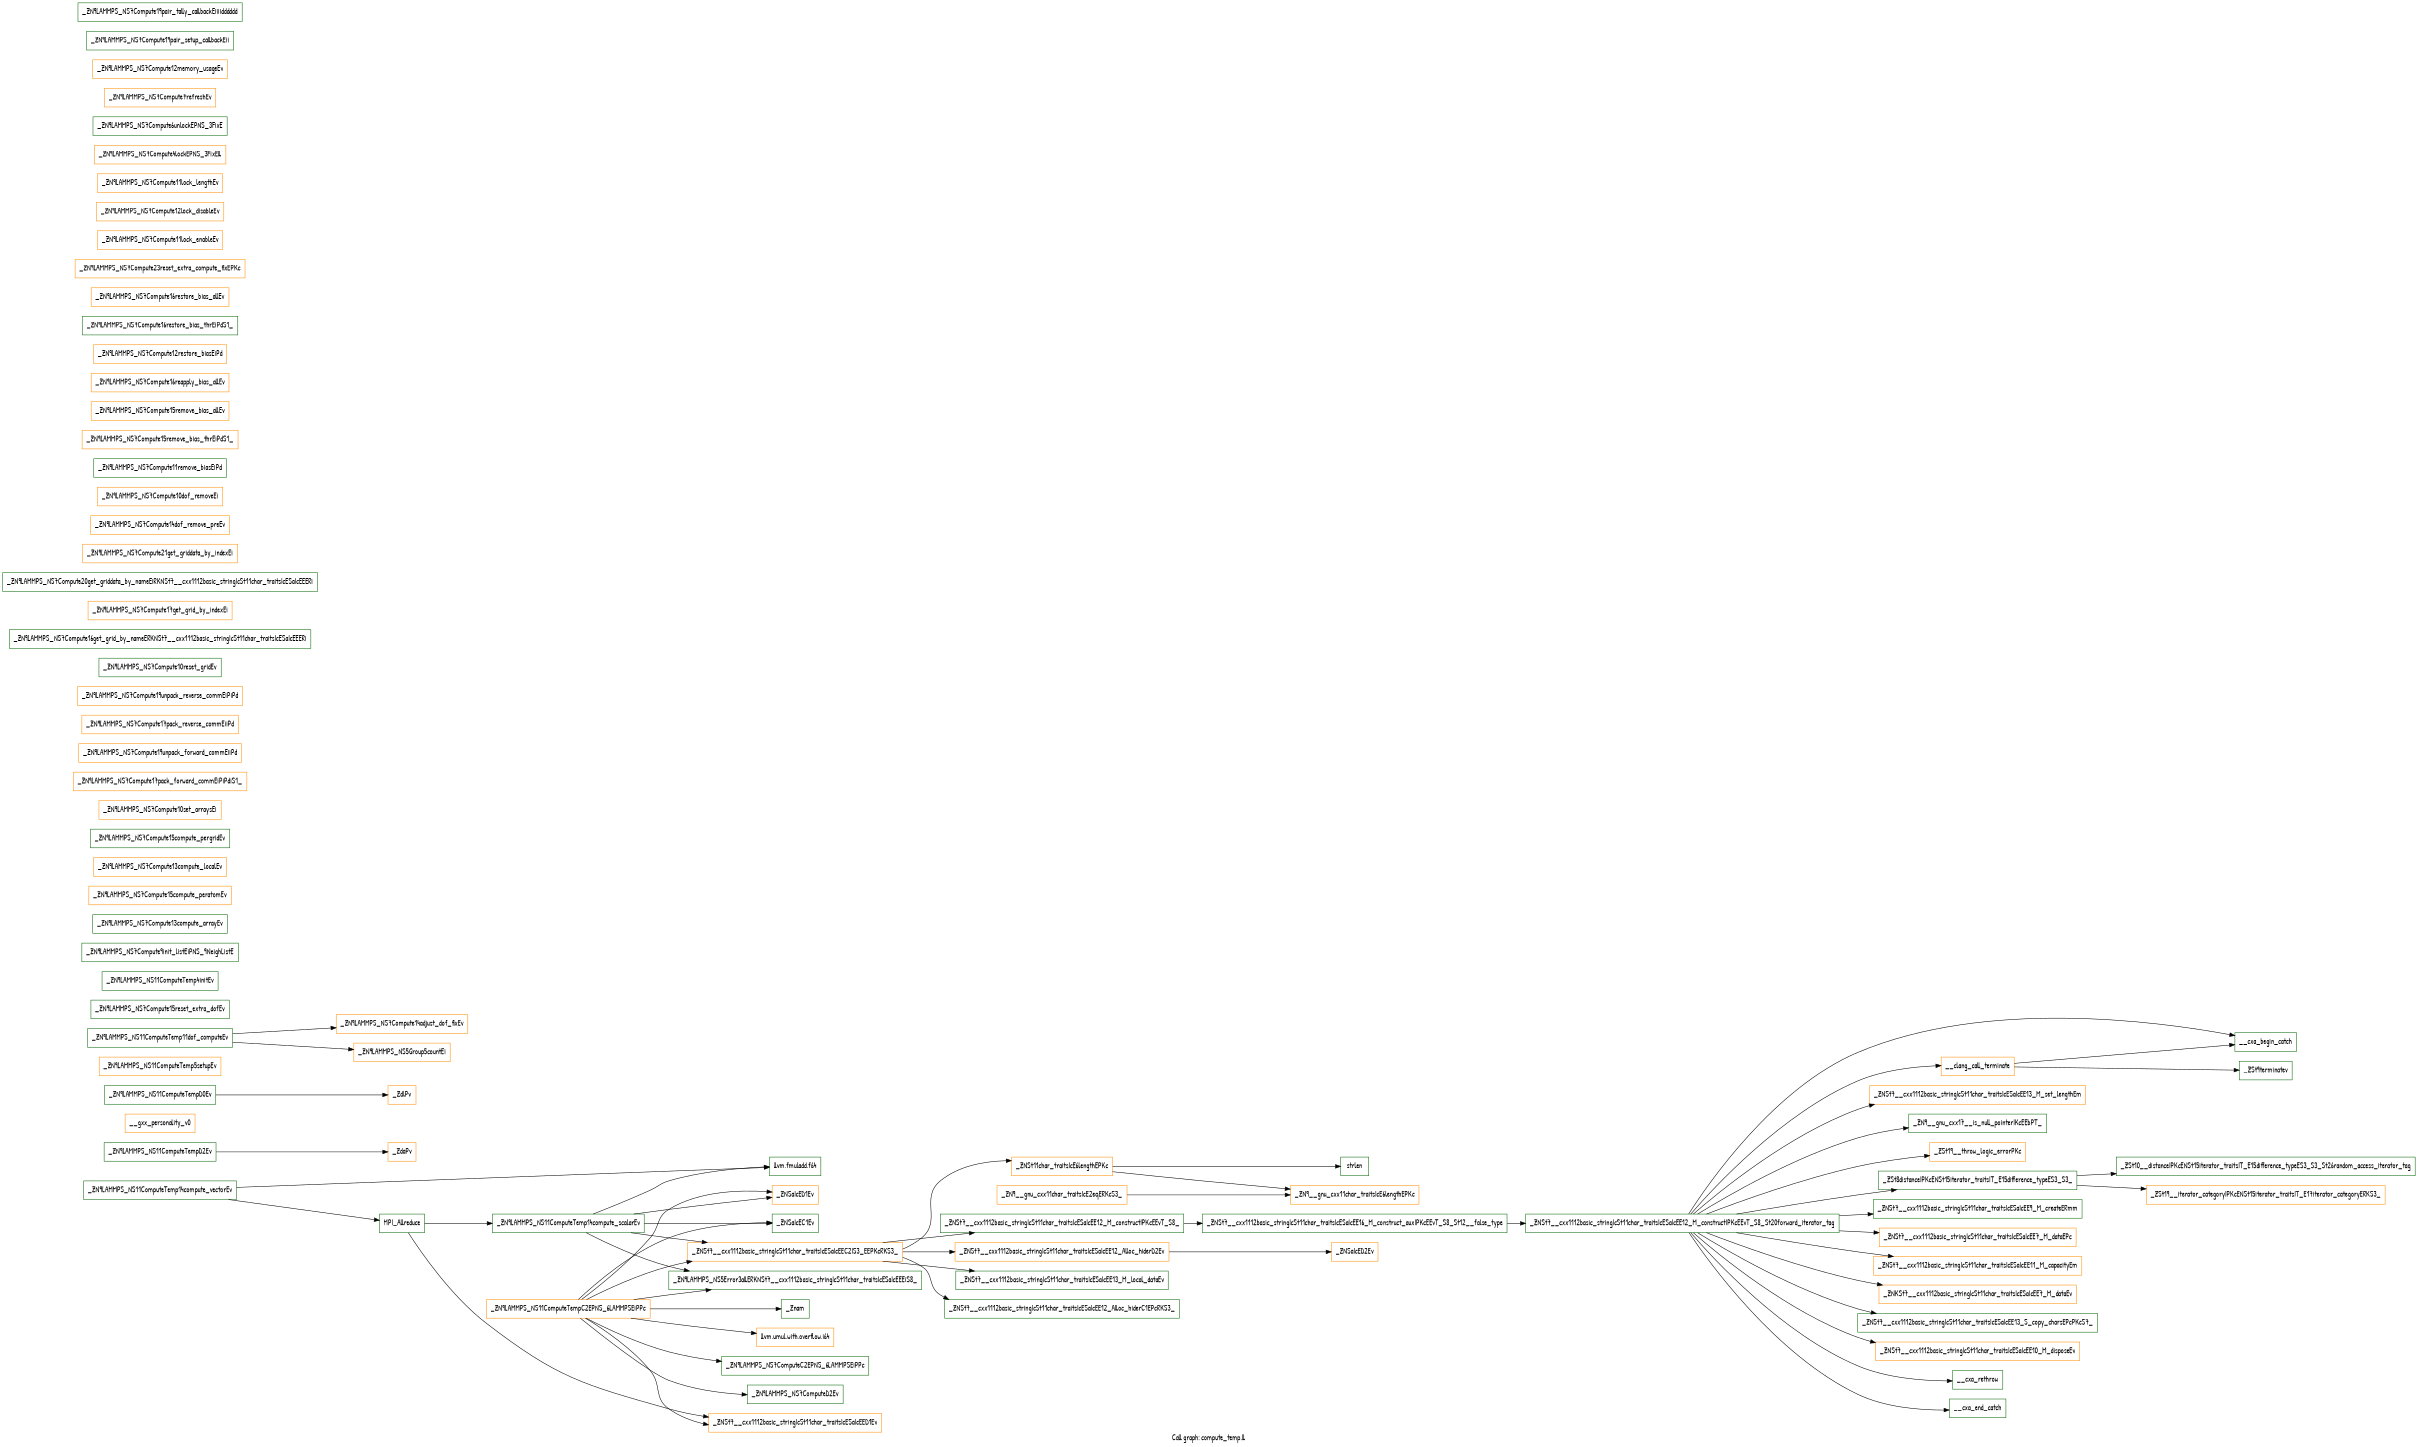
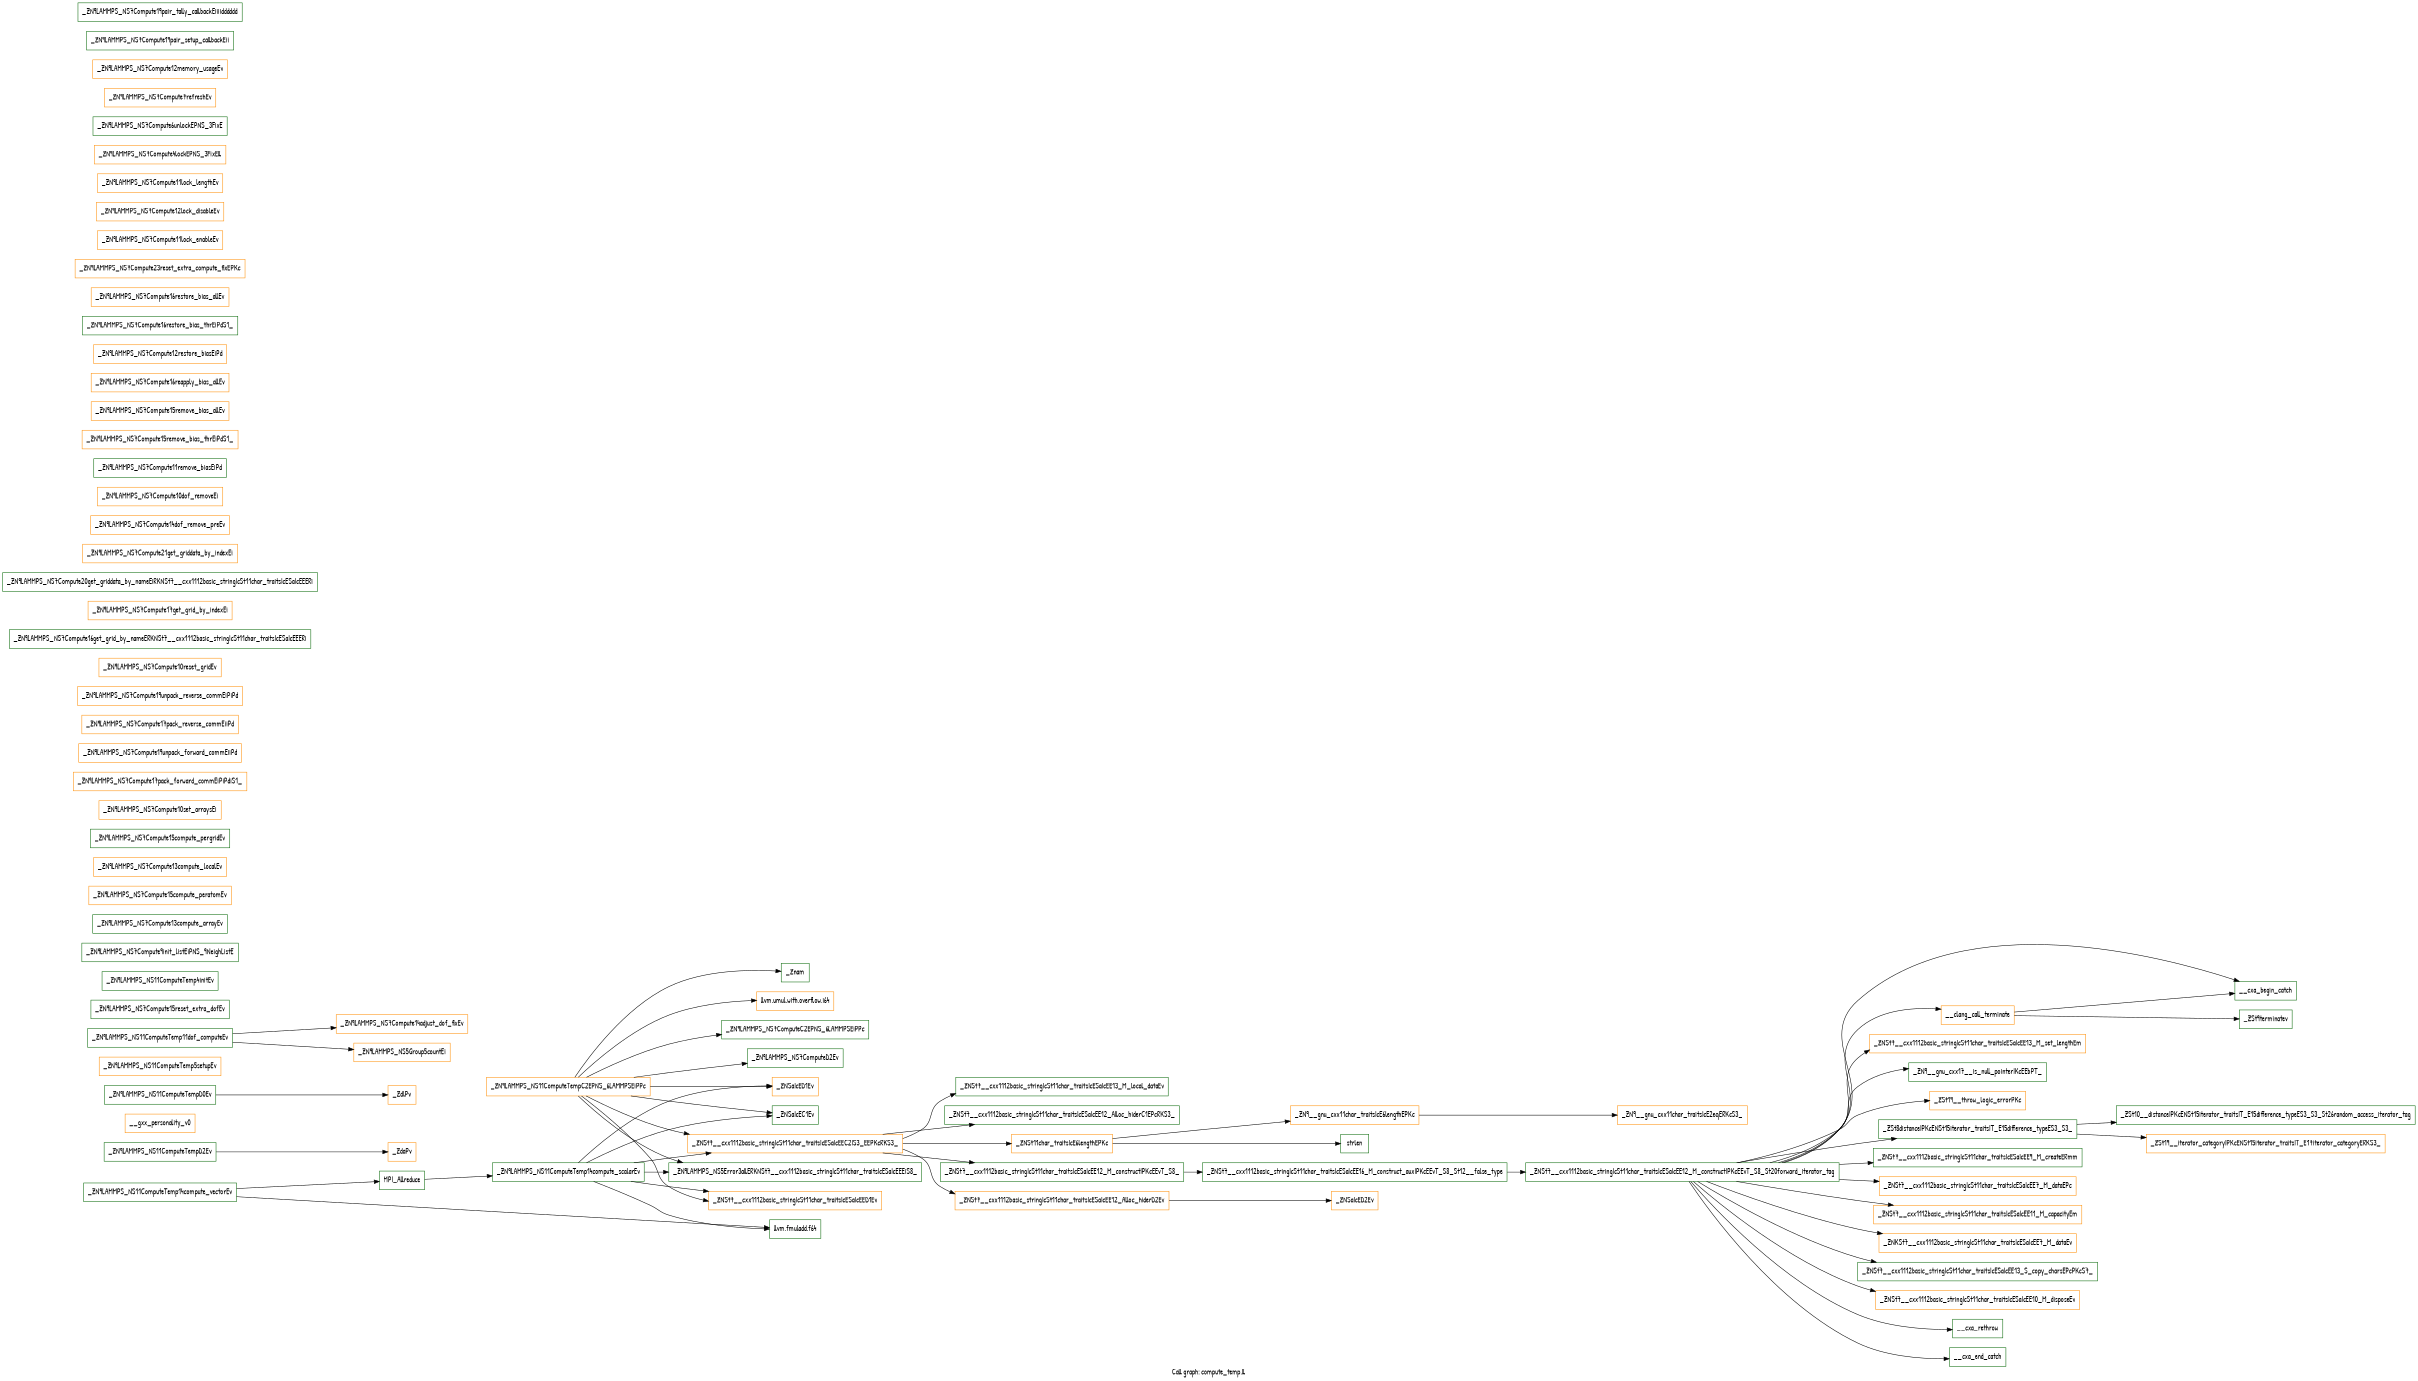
node "_ZN9LAMMPS_NS7Compute10reset_gridEv": color darkgreen -> darkorange
edge "_ZN9__gnu_cxx11char_traitsIcE2eqERKcS3_" -> "_ZN9__gnu_cxx11char_traitsIcE6lengthEPKc": reversed
edge "MPI_Allreduce" -> "_ZNSt7__cxx1112basic_stringIcSt11char_traitsIcESaIcEED1Ev": now "_ZN9LAMMPS_NS11ComputeTemp14compute_scalarEv" -> "_ZNSt7__cxx1112basic_stringIcSt11char_traitsIcESaIcEED1Ev"
